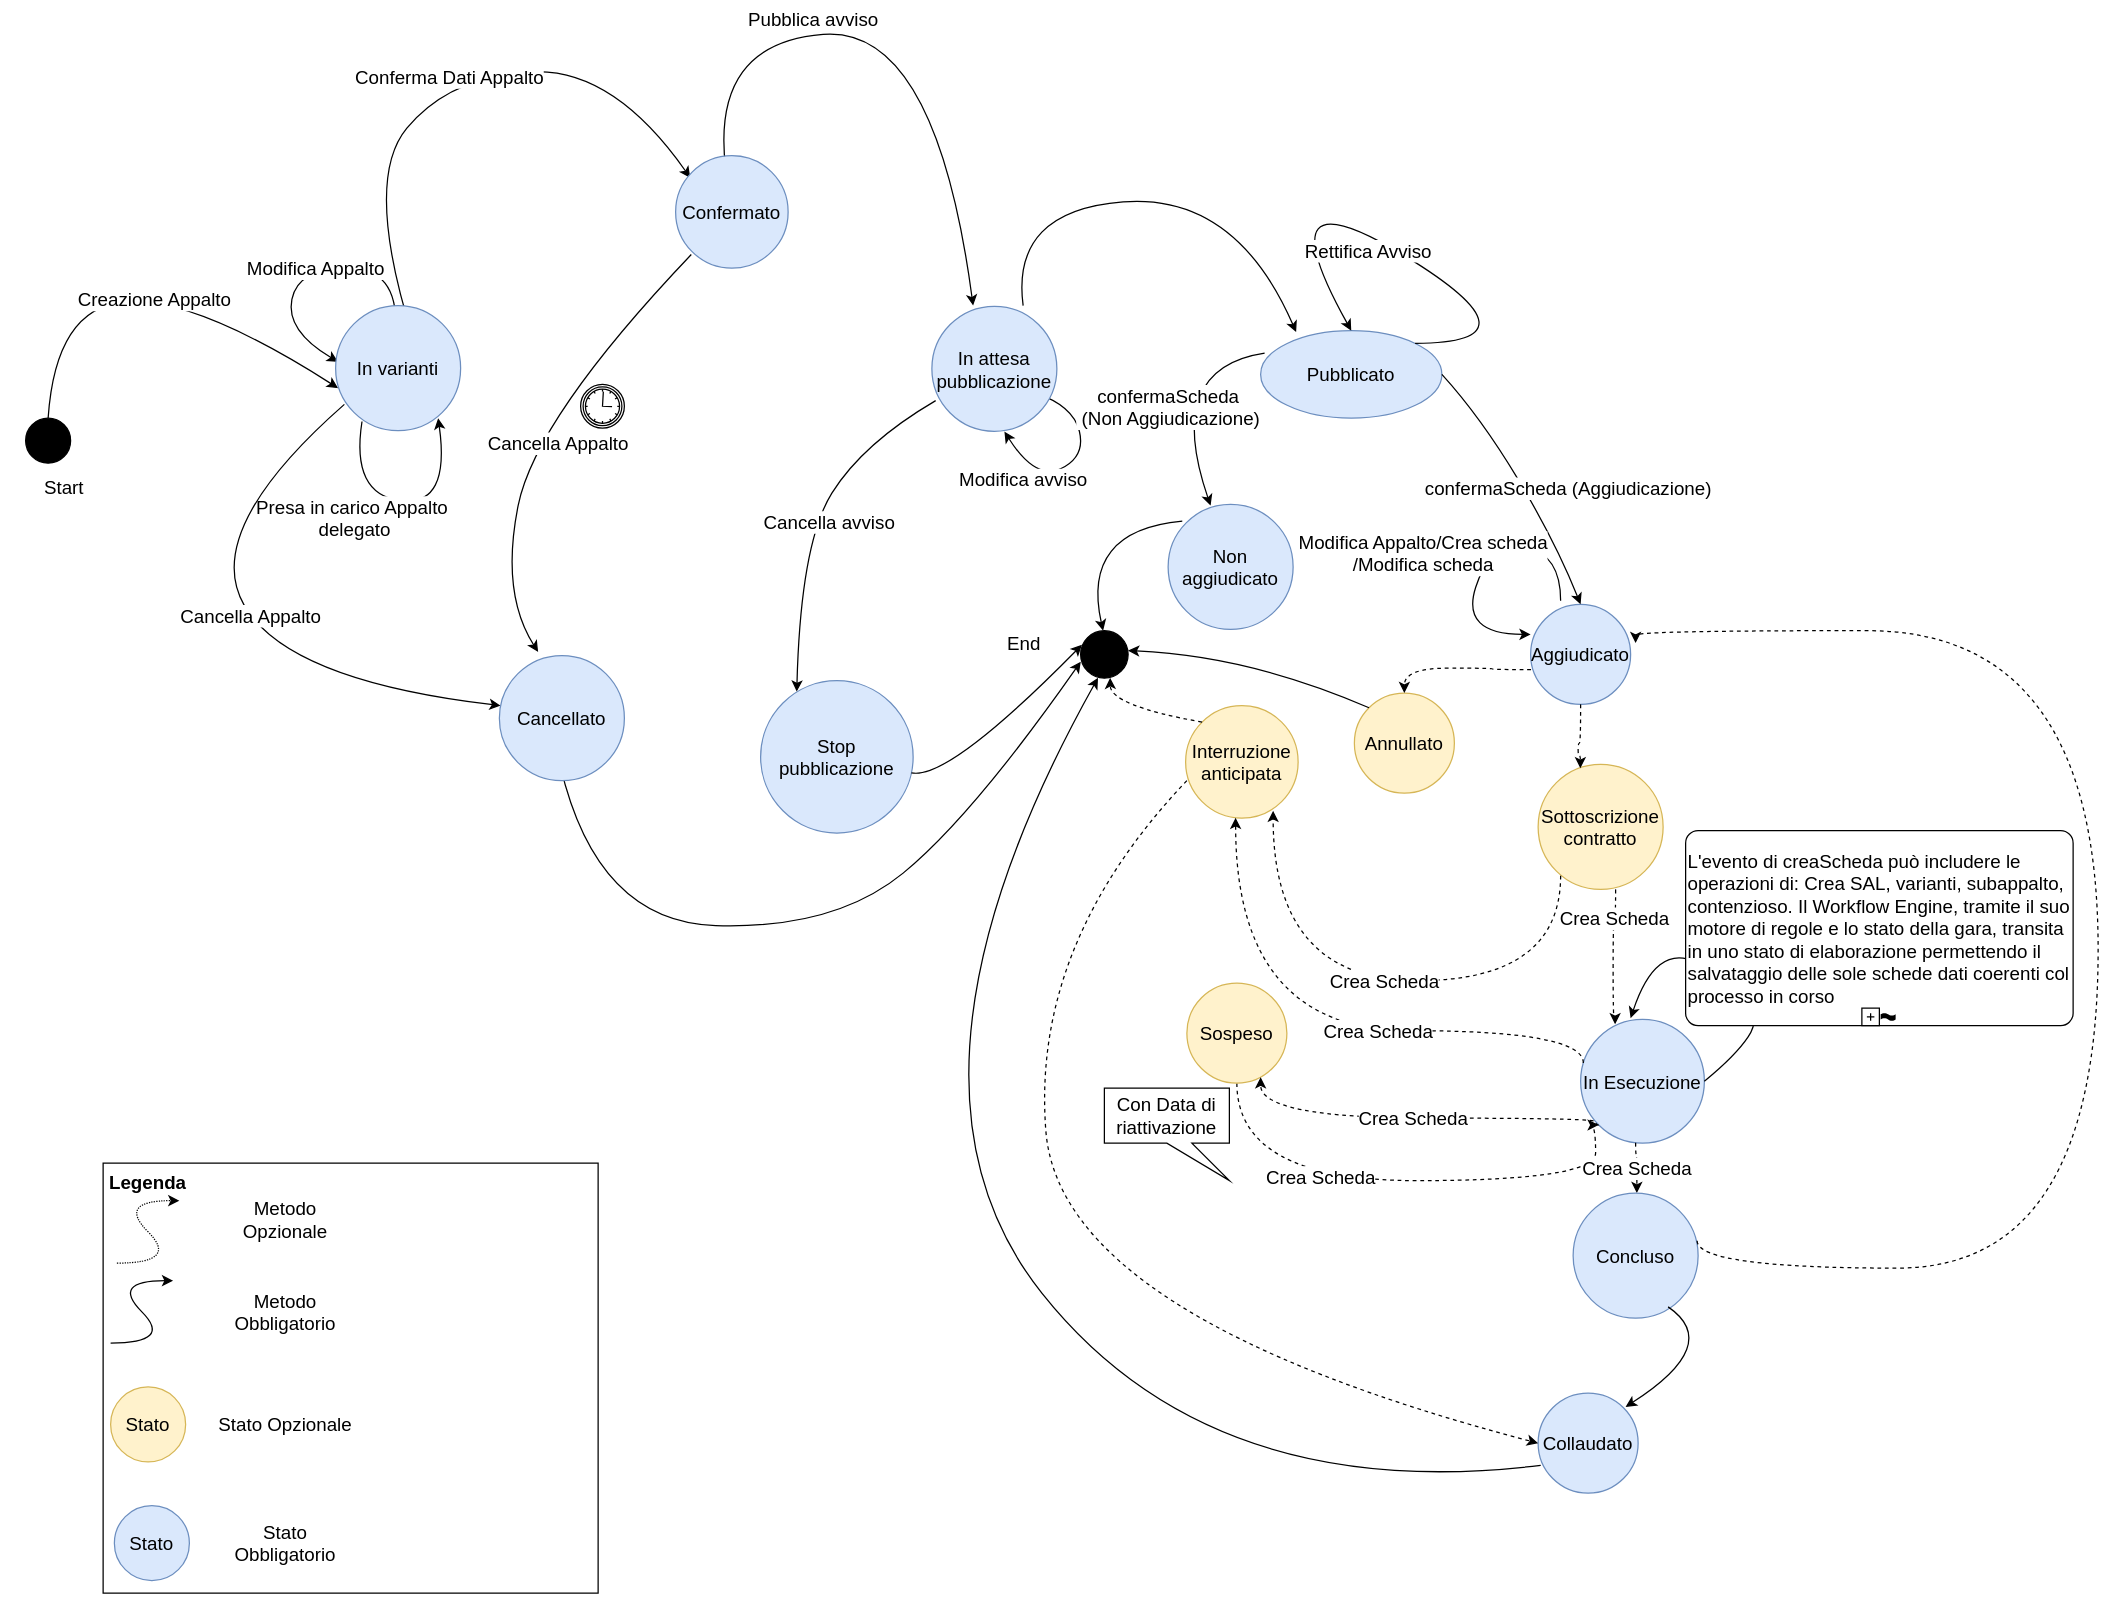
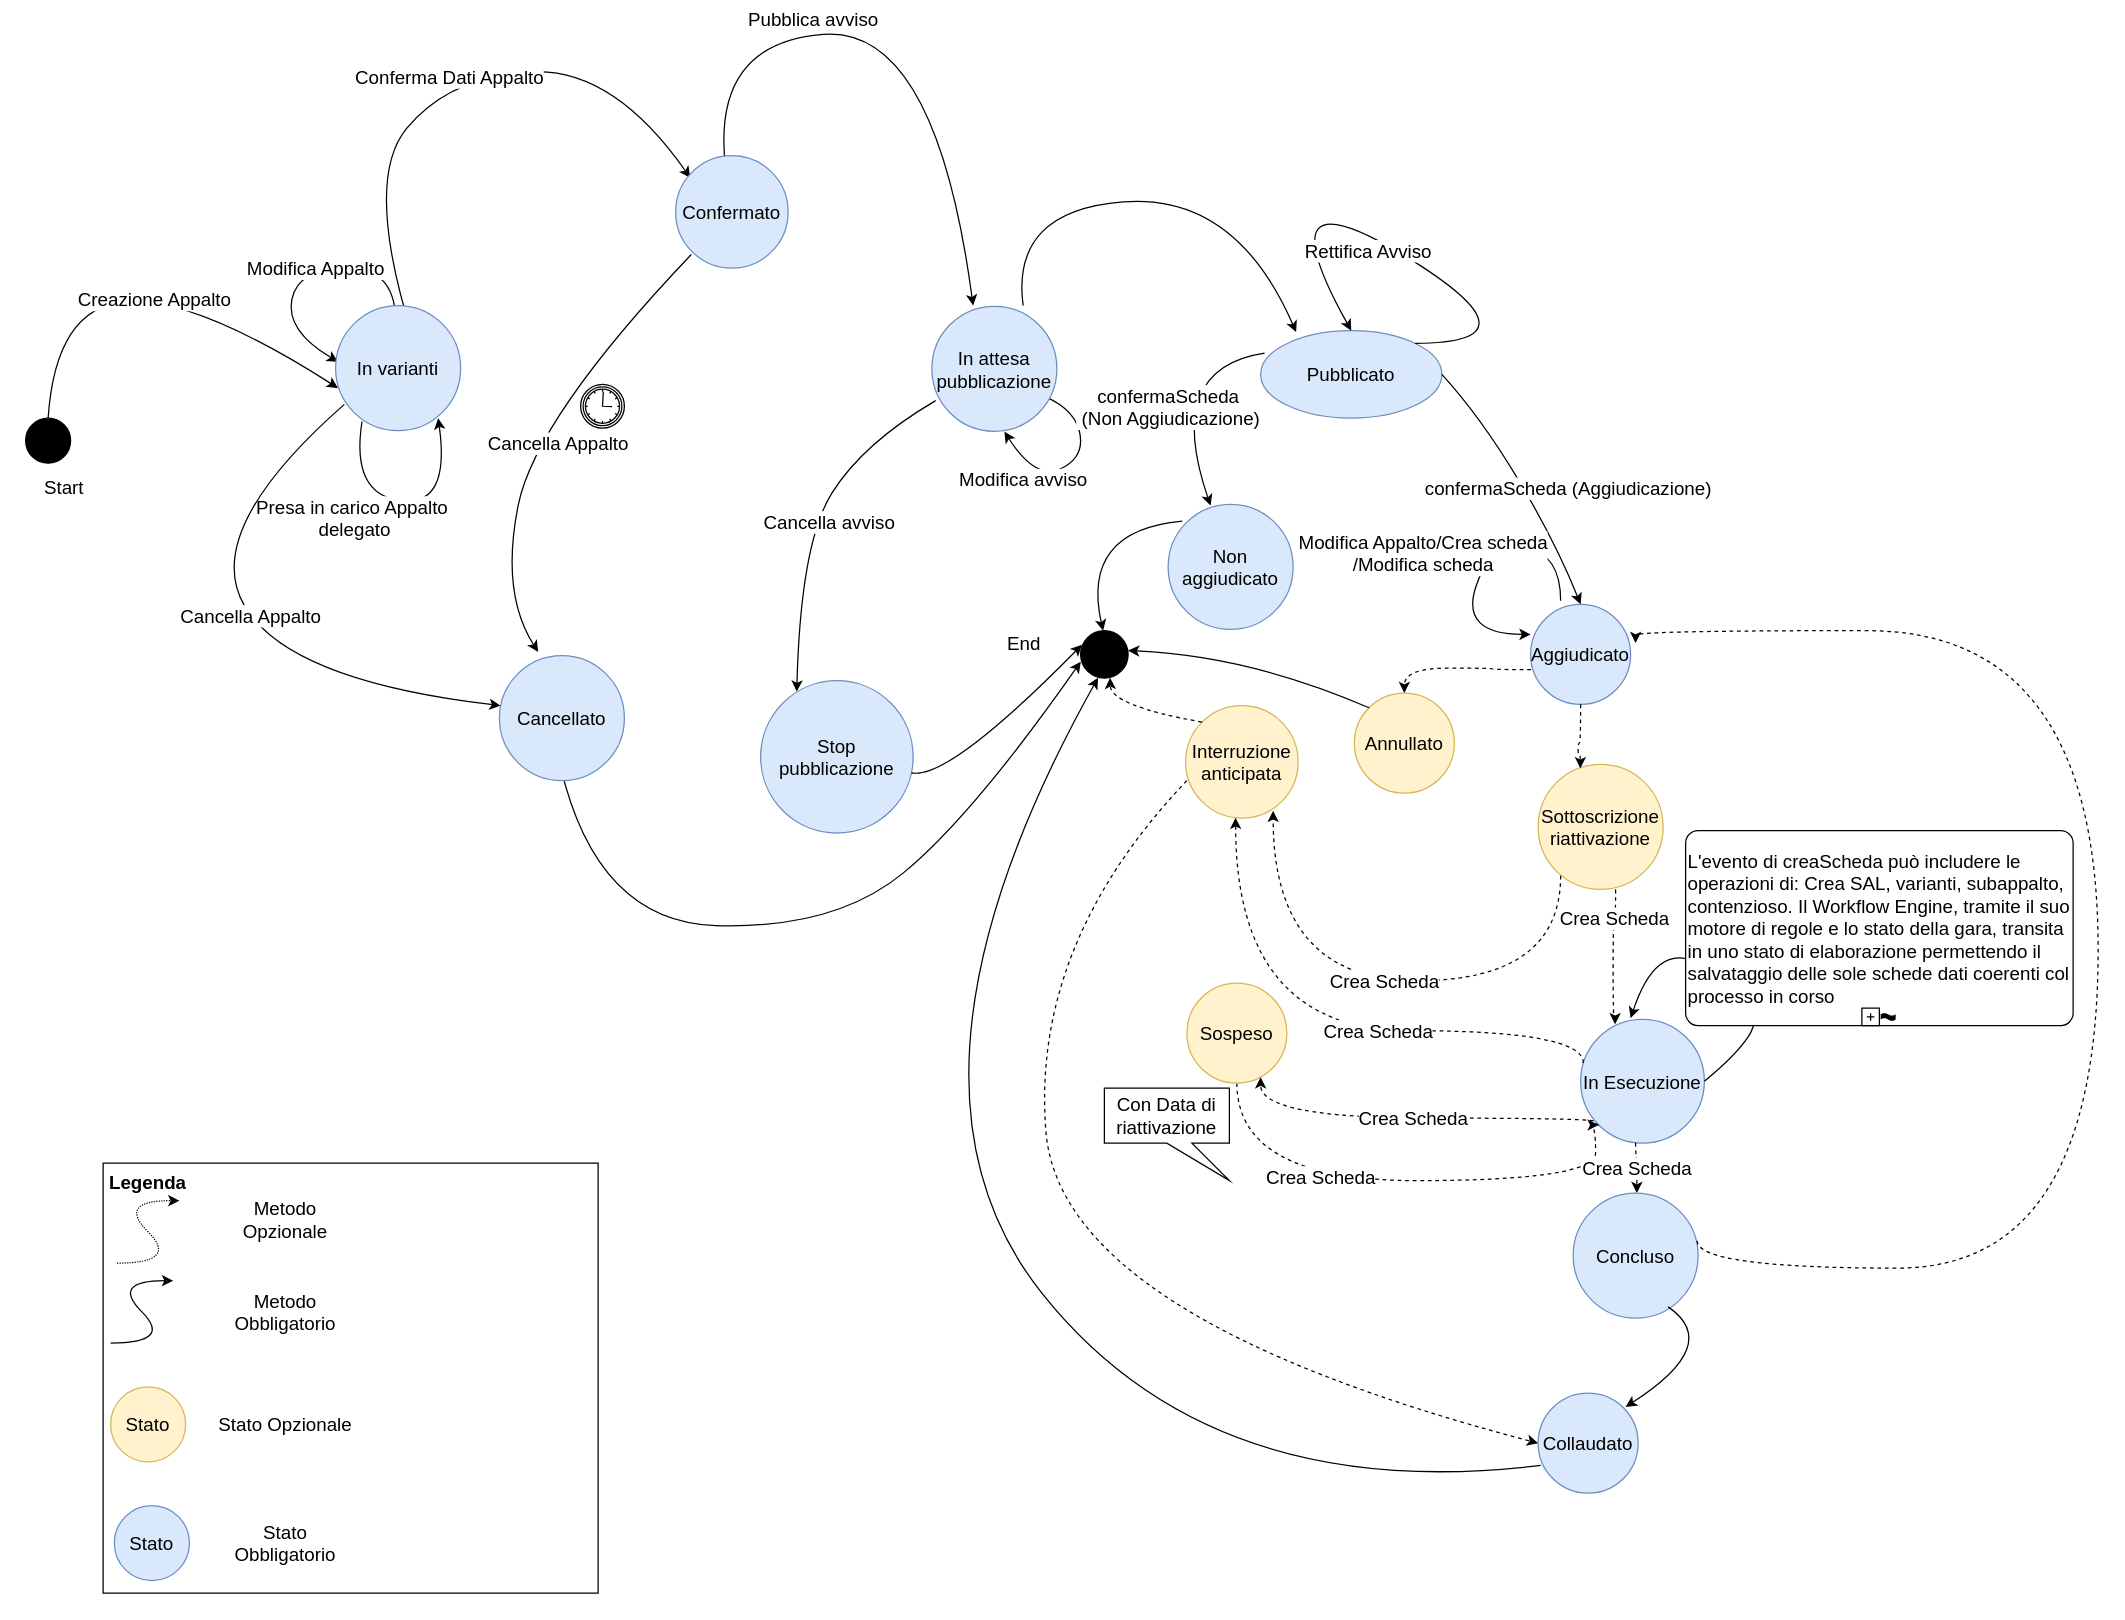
node "Sottoscrizione contratto": label "Sottoscrizione contratto" -> "Sottoscrizione riattivazione"
